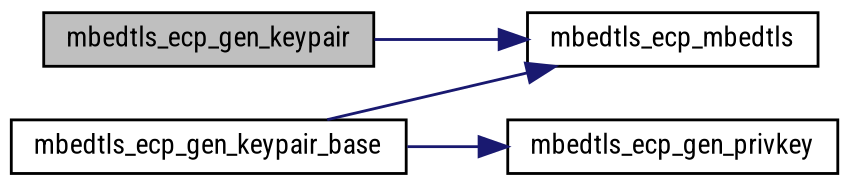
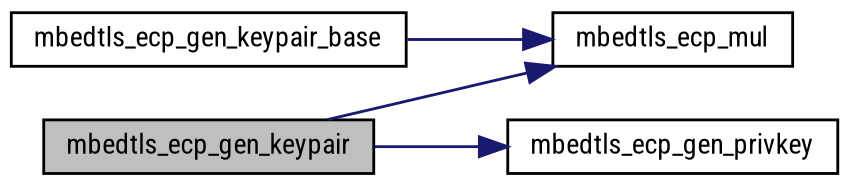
node "mbedtls_ecp_mbedtls": label "mbedtls_ecp_mbedtls" -> "mbedtls_ecp_mul"
edge "mbedtls_ecp_gen_keypair_base" -> "mbedtls_ecp_gen_privkey": now "mbedtls_ecp_gen_keypair" -> "mbedtls_ecp_gen_privkey"
